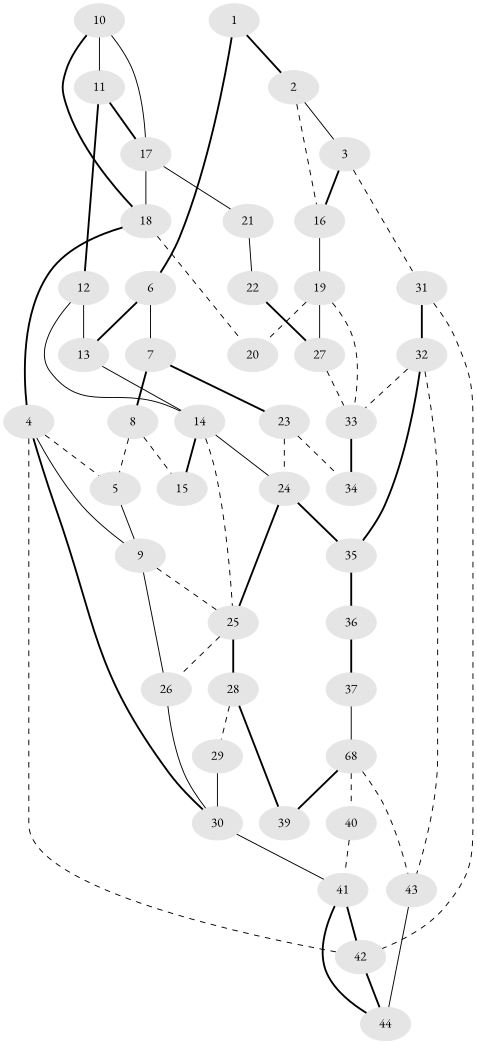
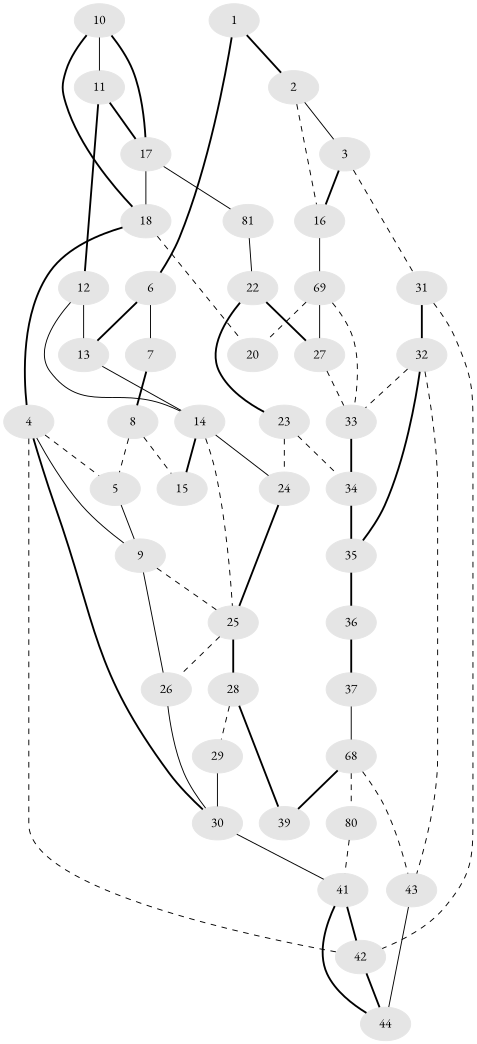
edge "10" -- "17": style solid -> bold
node "21": label "21" -> "81"
node "19": label "19" -> "69"
edge "7" -- "23": now "22" -- "23"
edge "24" -- "35": now "34" -- "35"
node "40": label "40" -> "80"
